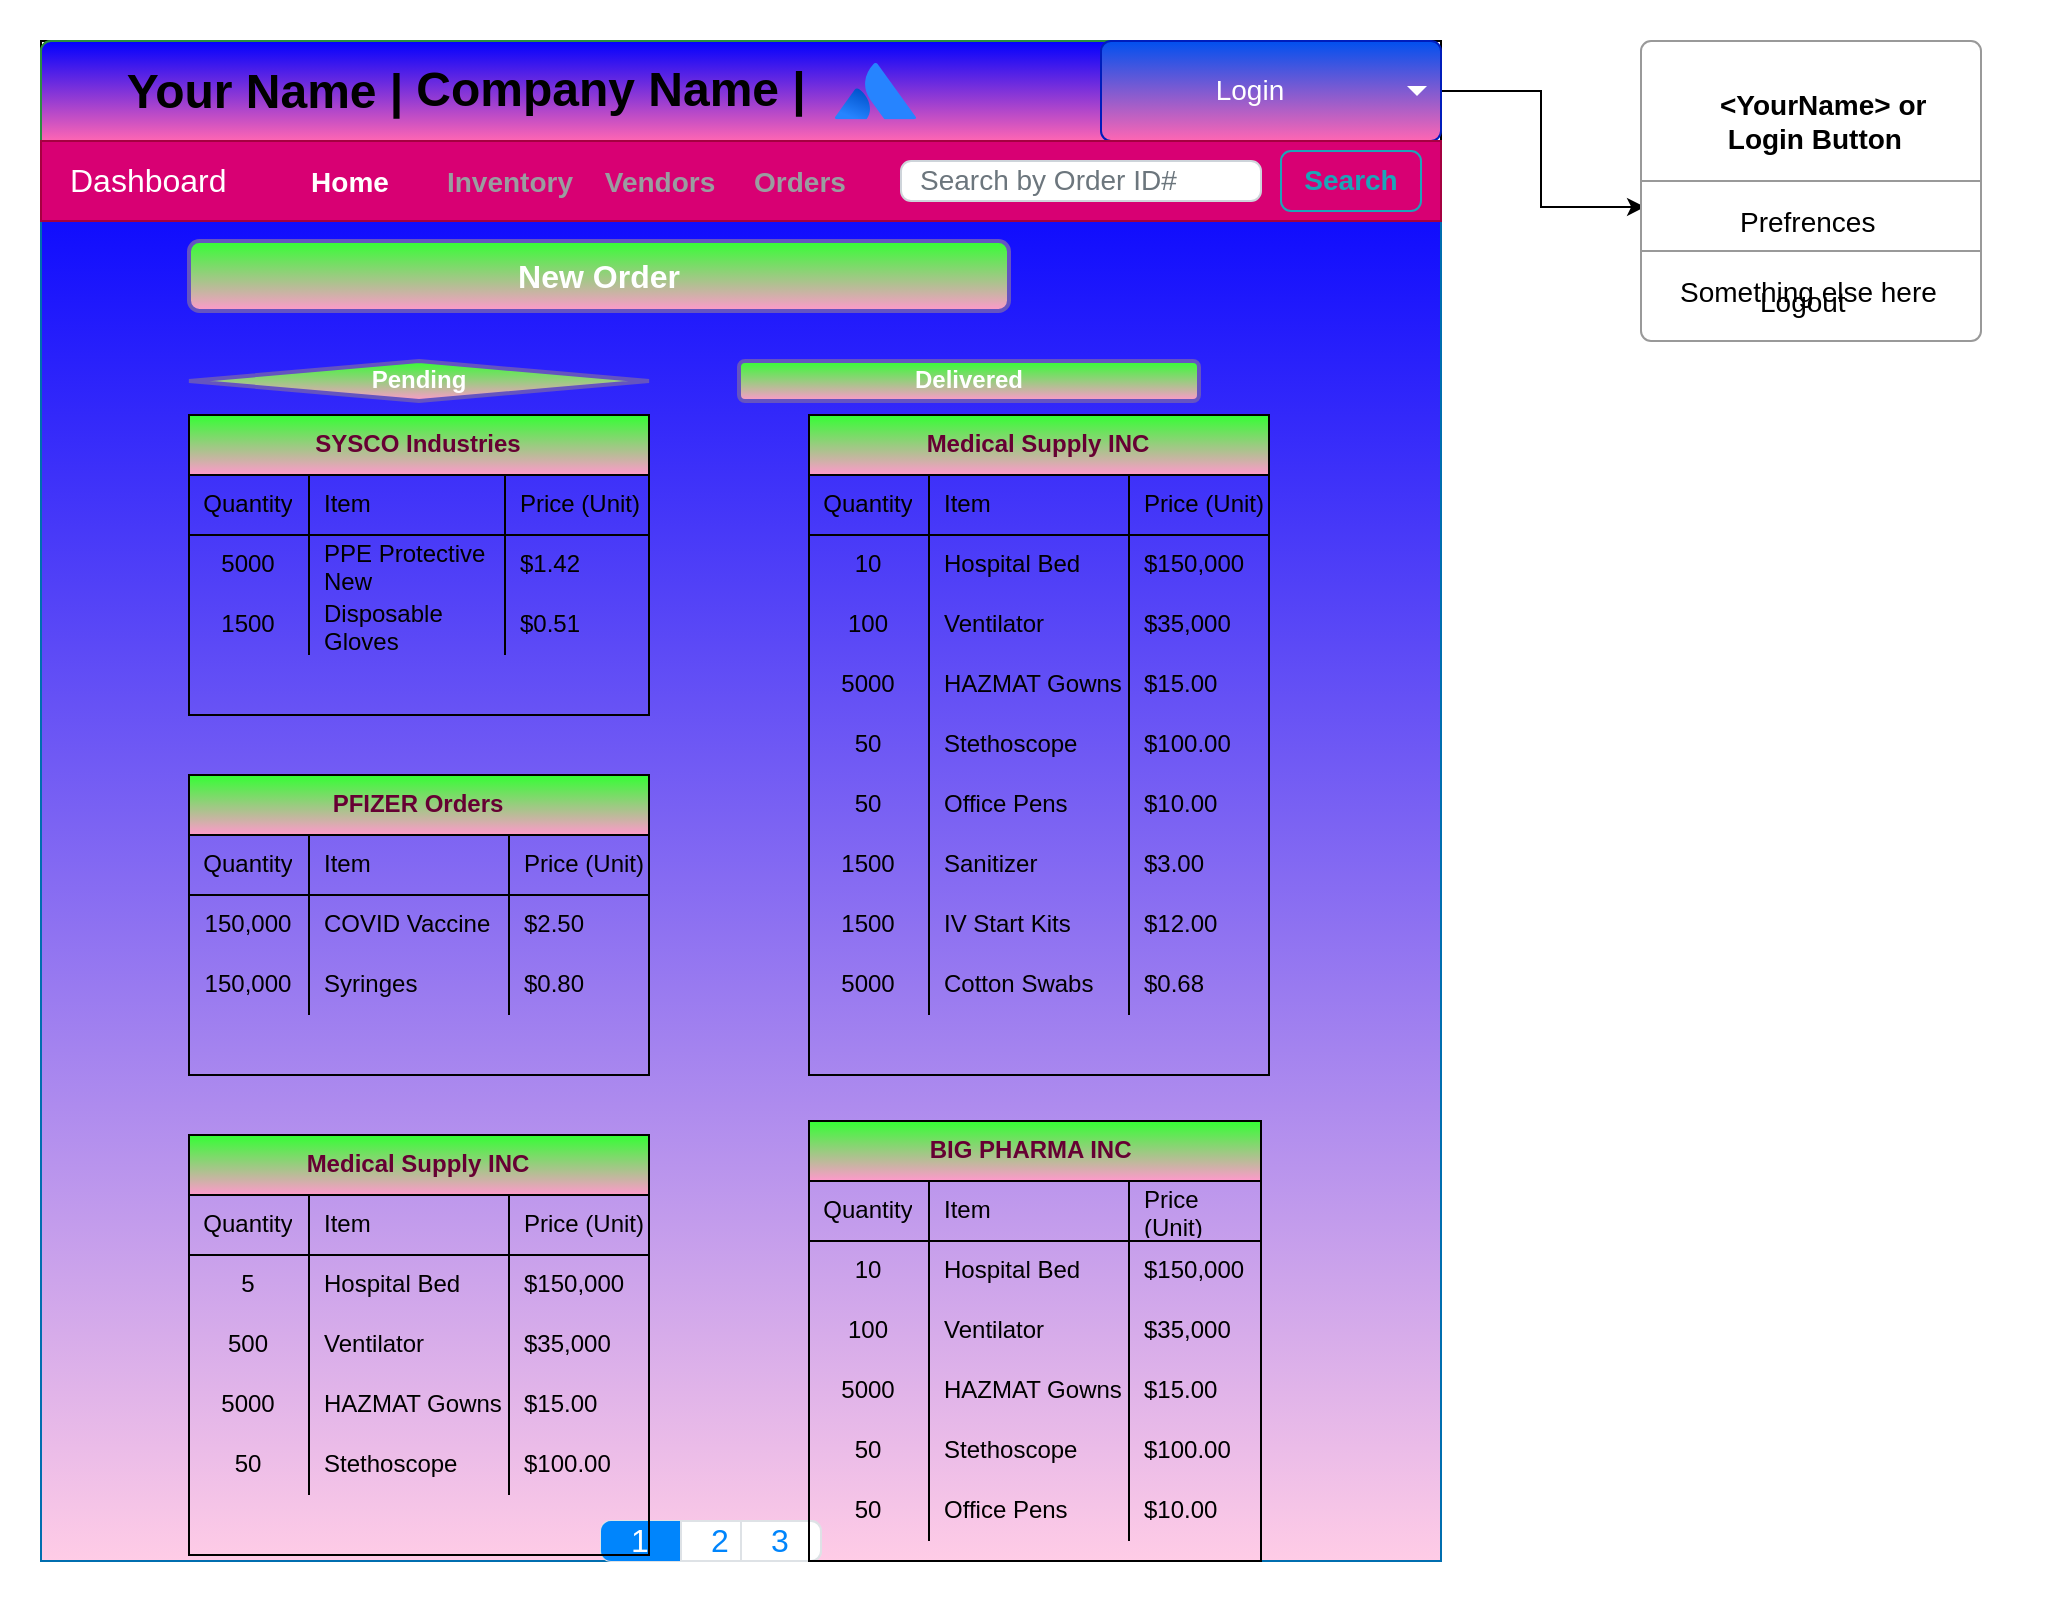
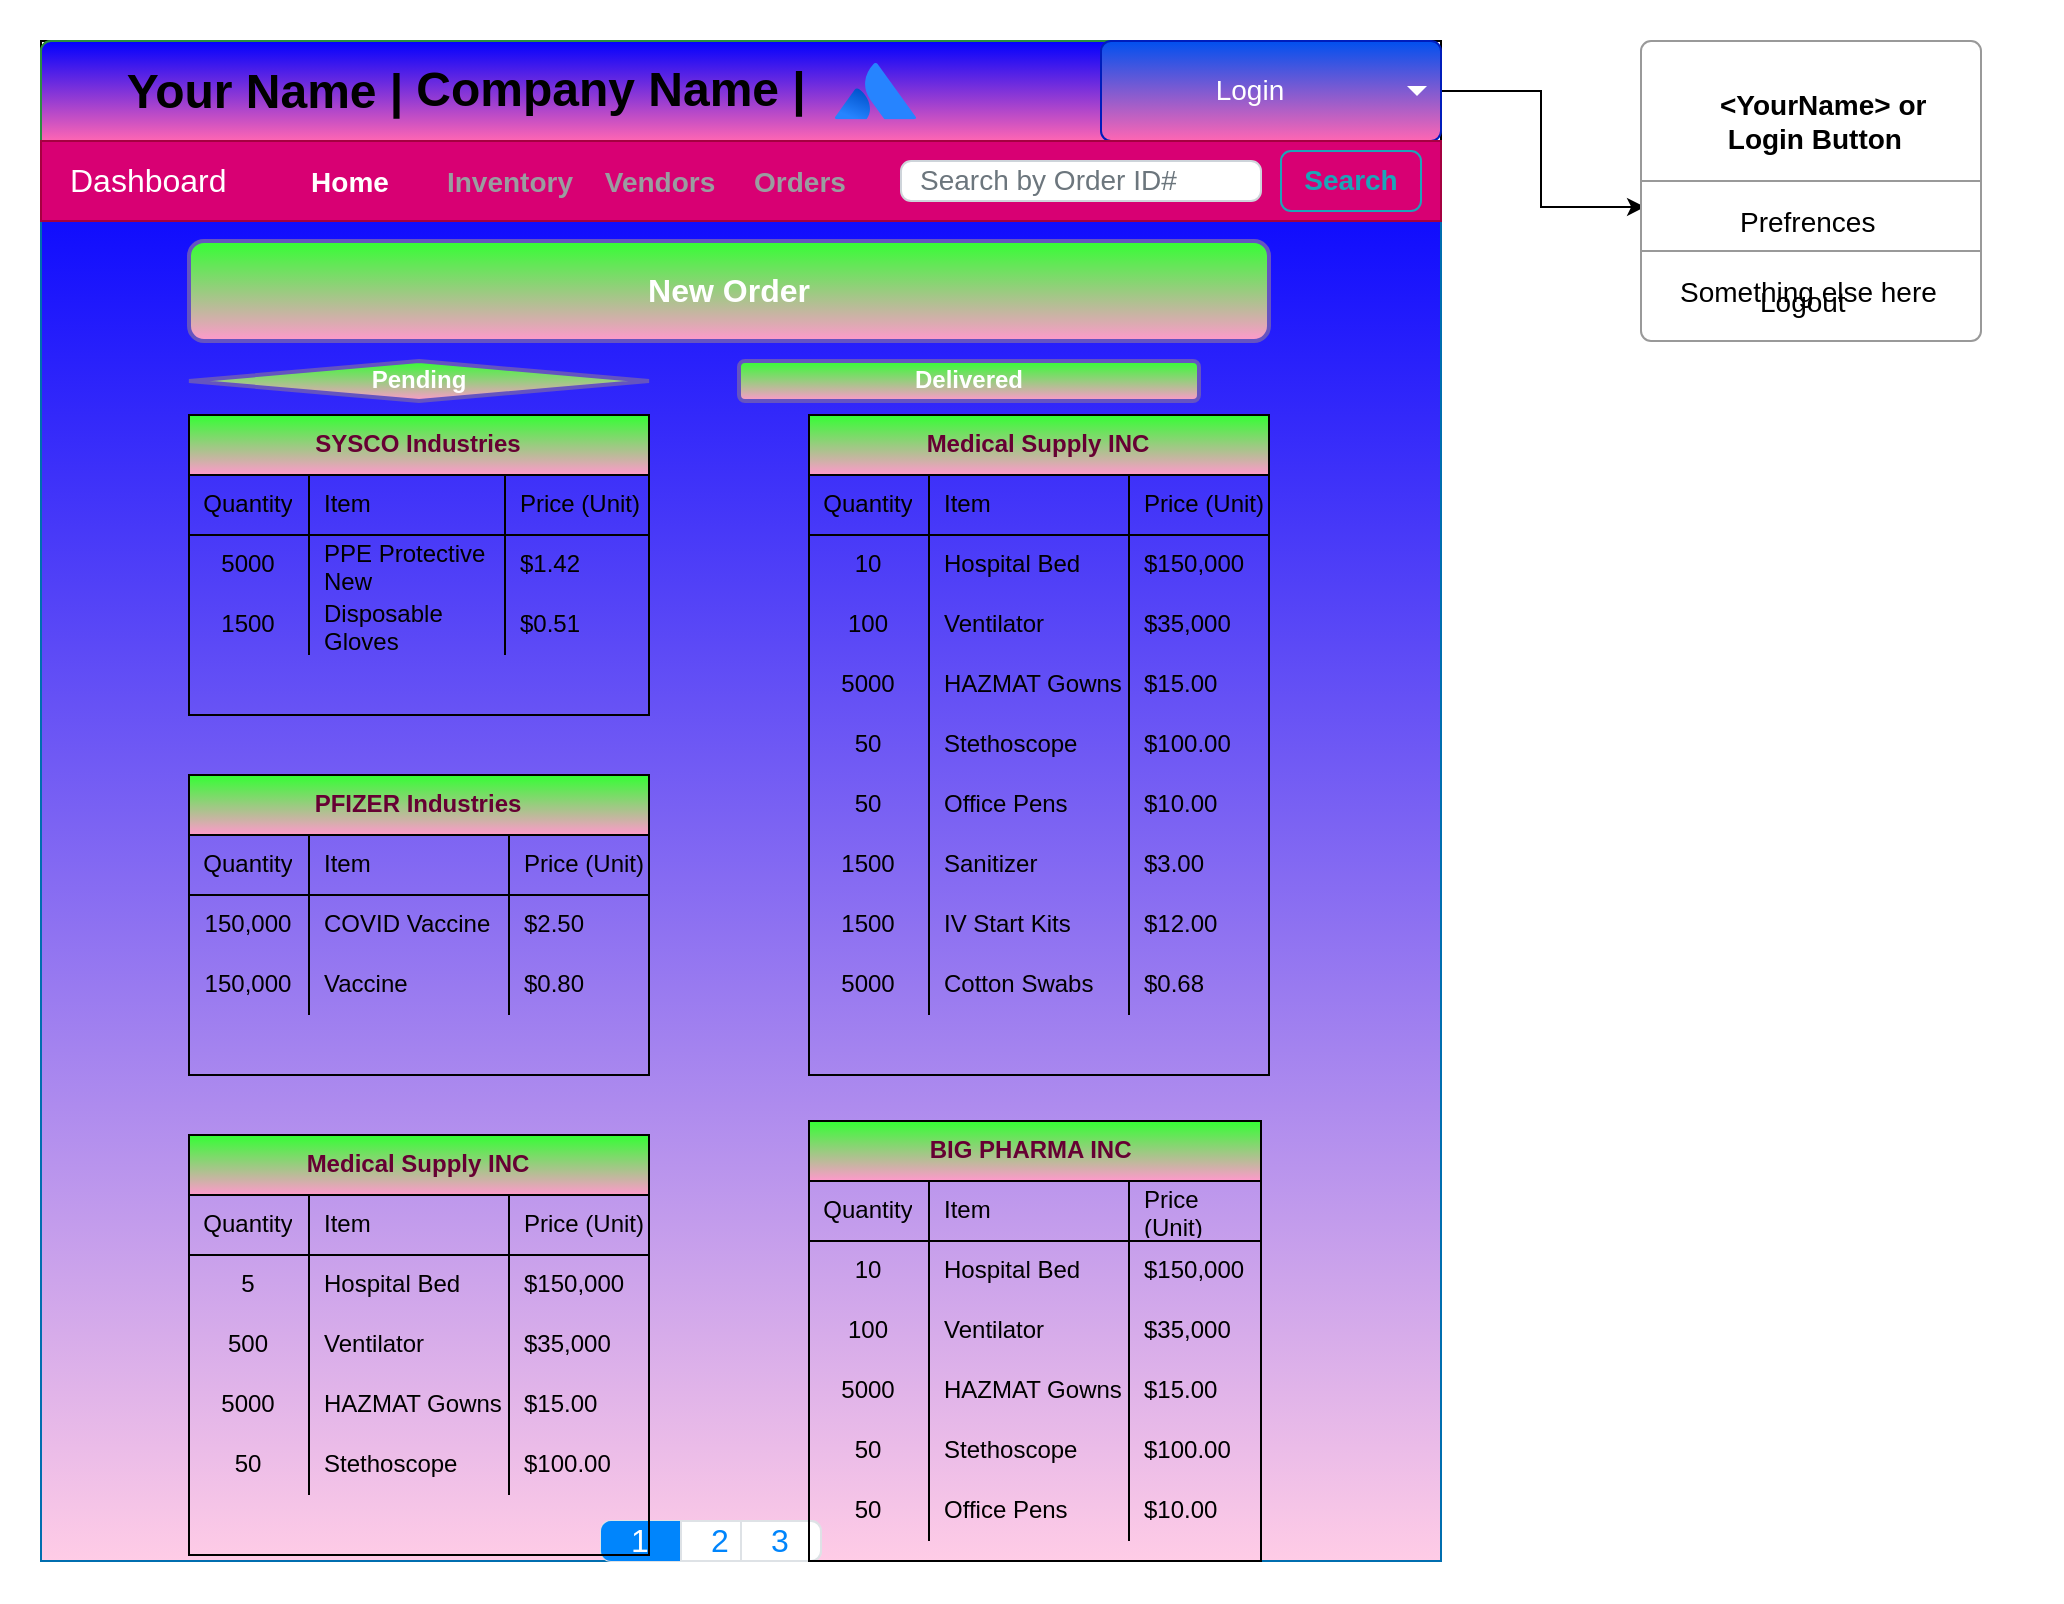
node "New Order": size 820x70 -> 1080x100
node "PFIZER Orders": label "PFIZER Orders" -> "PFIZER Industries"
node "Syringes": label "Syringes" -> "Vaccine"
